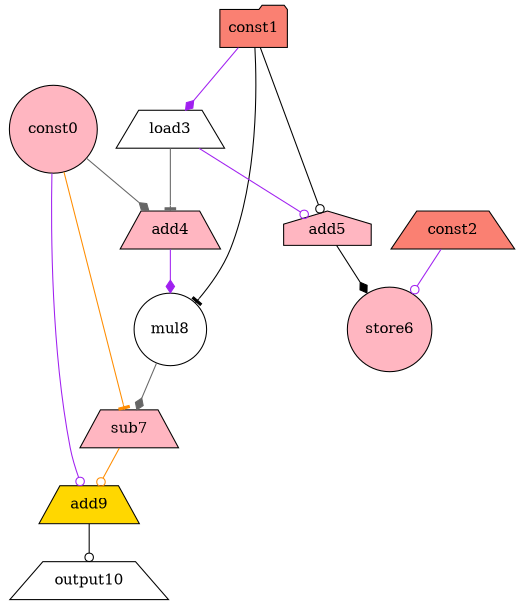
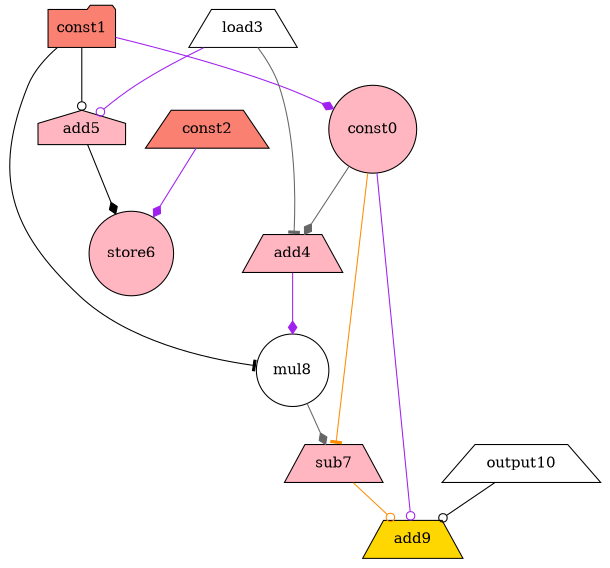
edge "const1" -> "load3": now "const1" -> "const0"
edge "const2" -> "store6": arrowhead odot -> diamond
edge "add9" -> "output10": reversed
